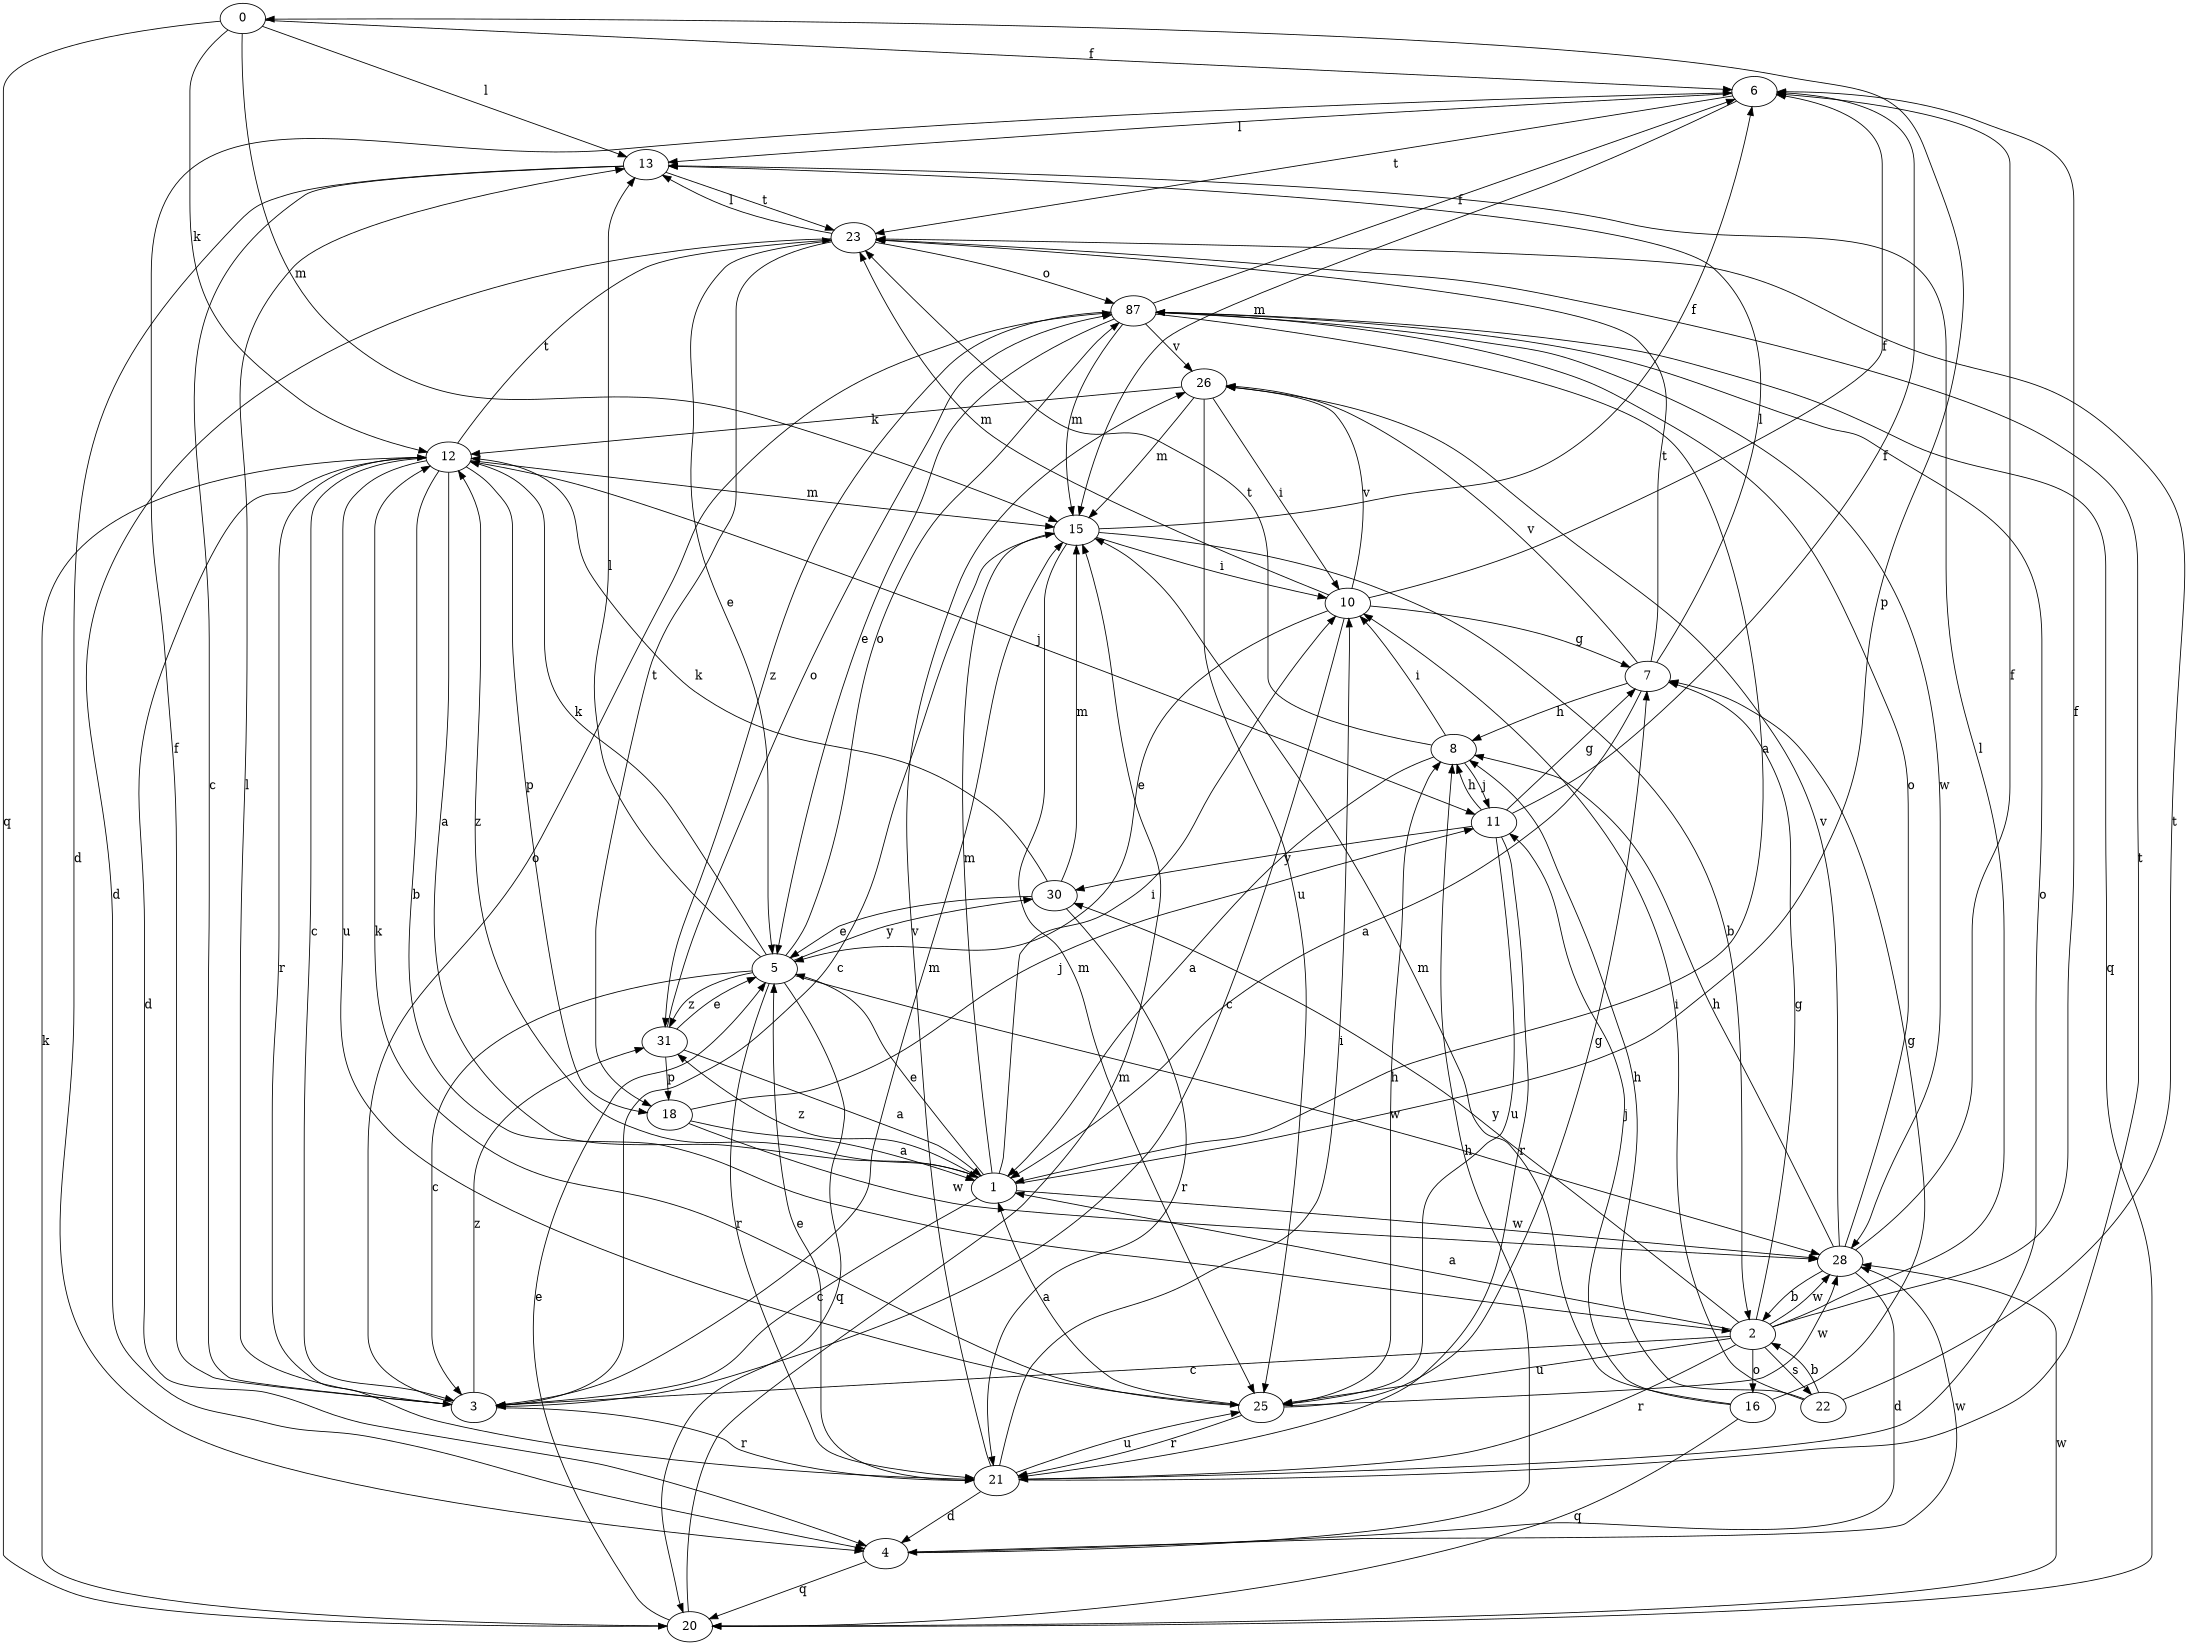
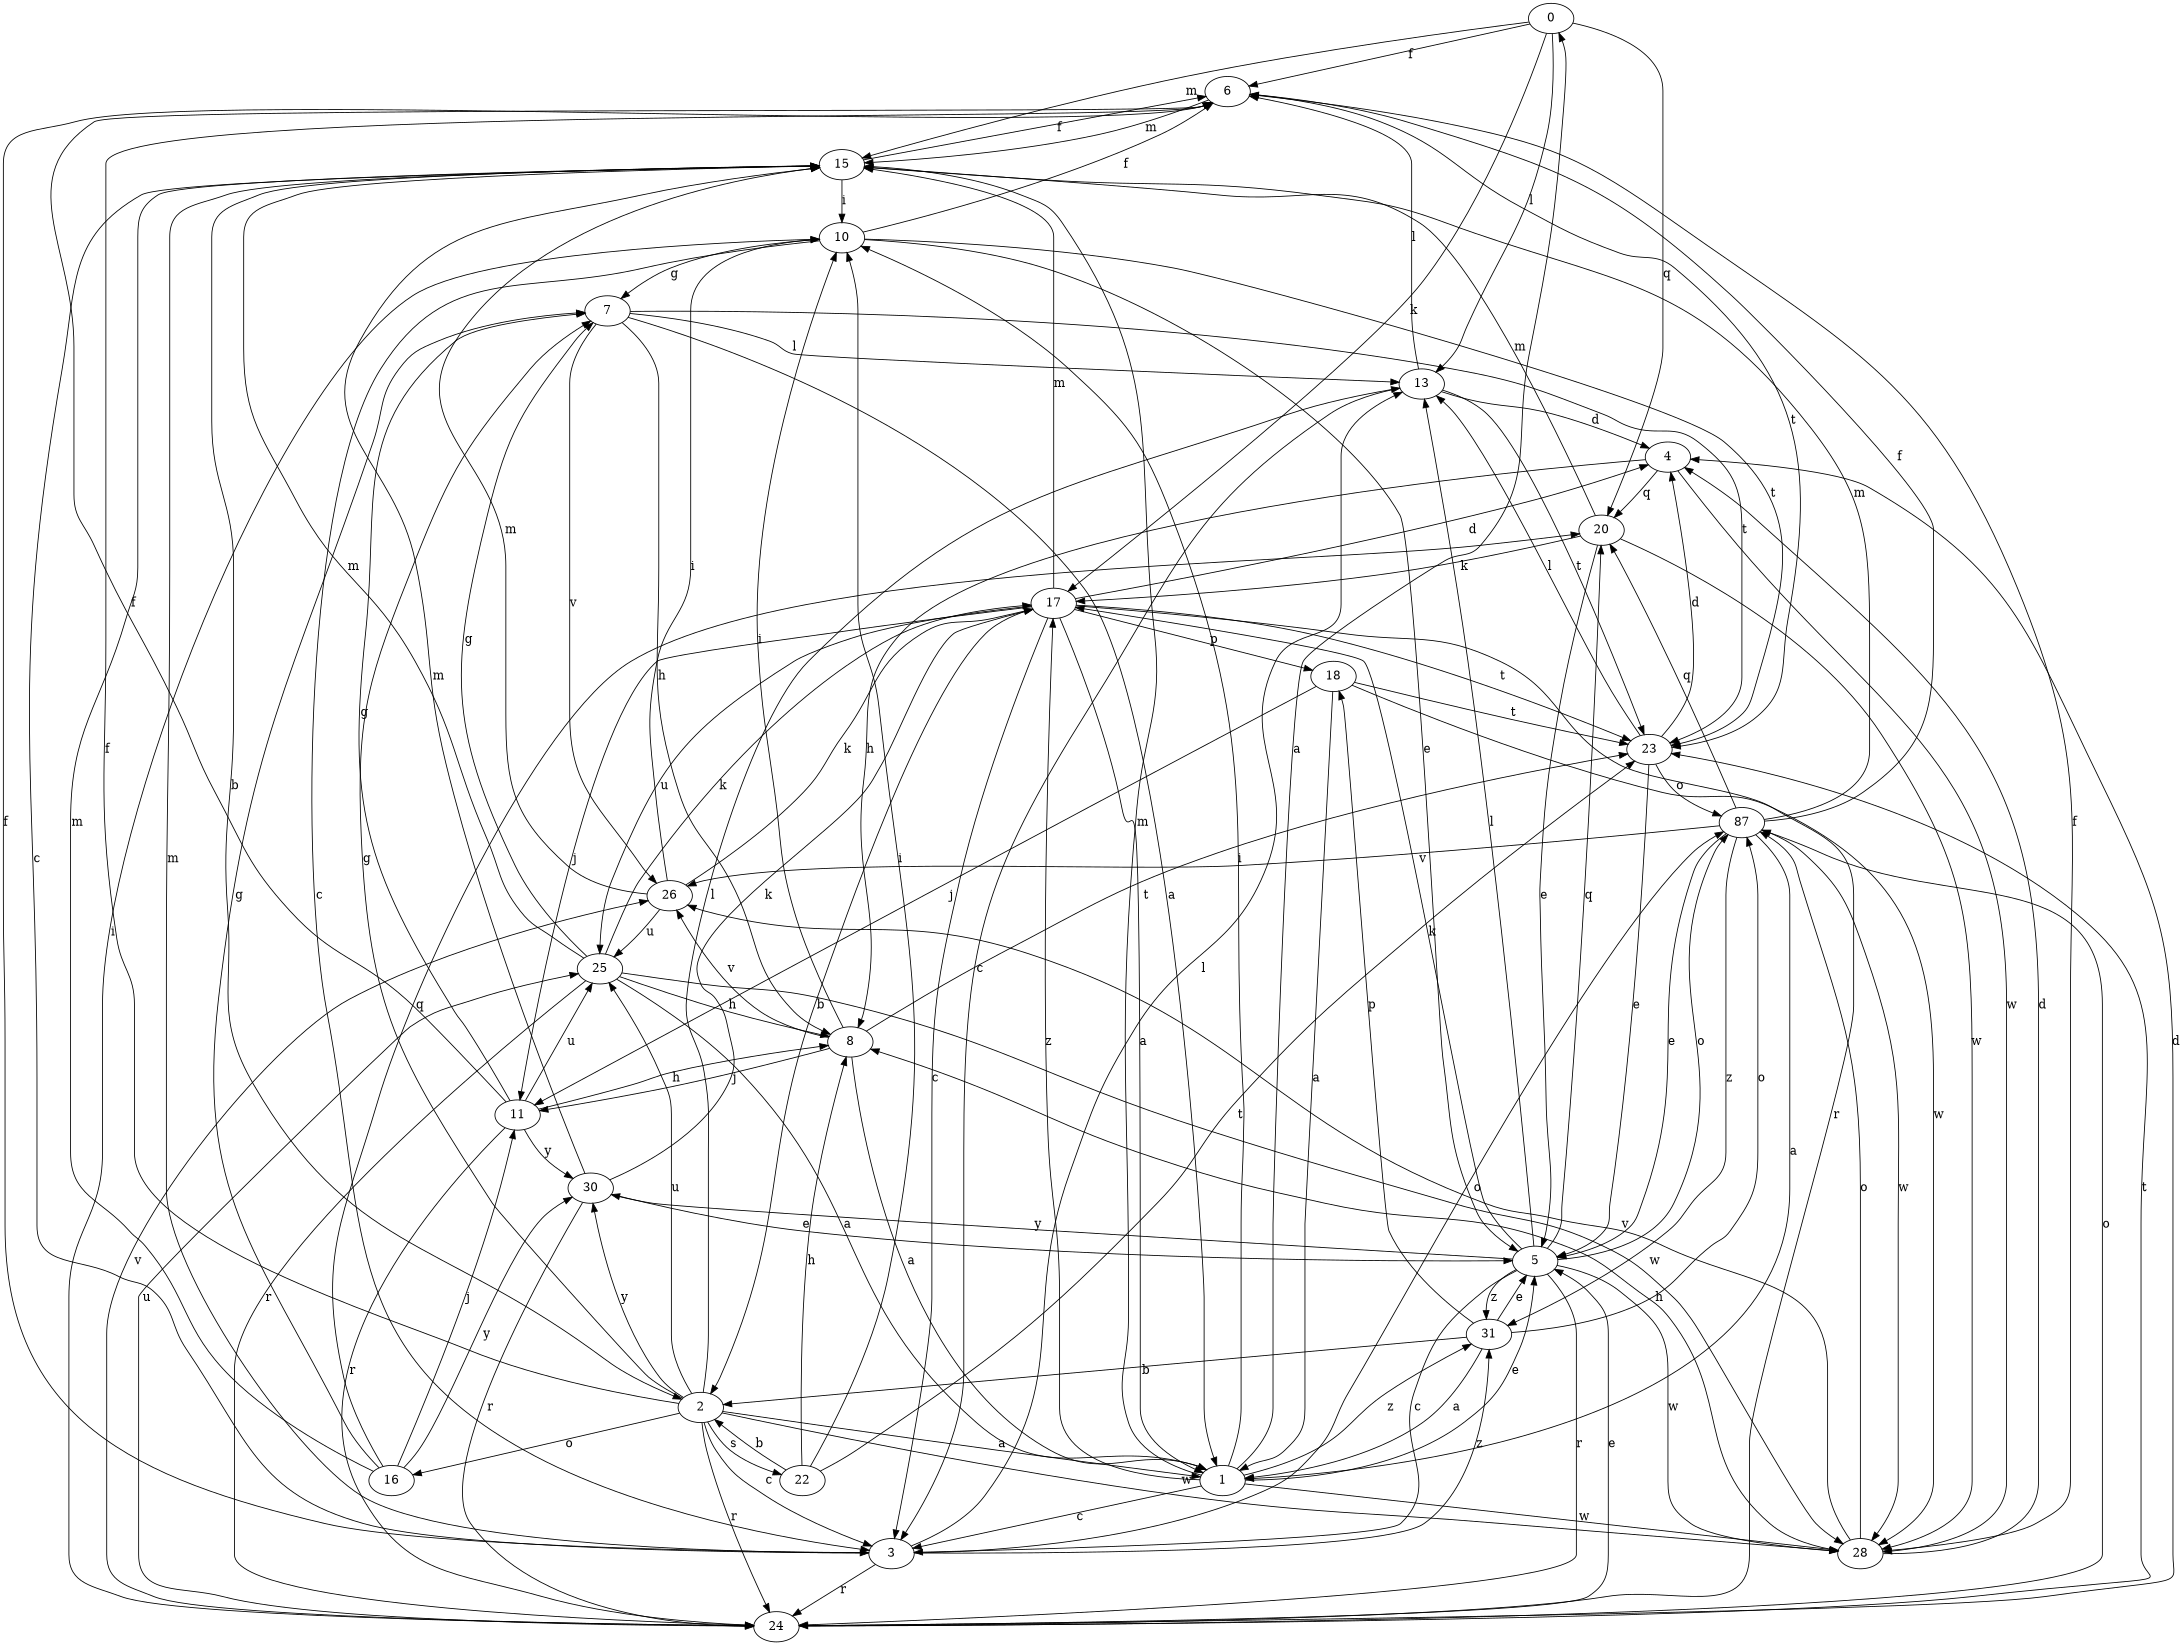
edge "6" -> "13": reversed
edge "10" -> "23": label "m" -> "t"
edge "10" -> "26": now "8" -> "26"
node "12": label "12" -> "17"
edge "1" -> "0": label "p" -> "a"
edge "23" -> "18": reversed
edge "15" -> "25": reversed
edge "28" -> "2": now "31" -> "2"
edge "16" -> "30": added, label "y"
node "21": label "21" -> "24"
